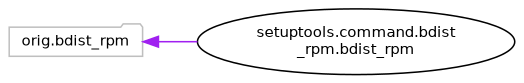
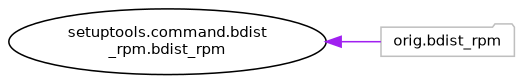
edge "setuptools.command.bdist _rpm.bdist_rpm" -> "orig.bdist_rpm": reversed
